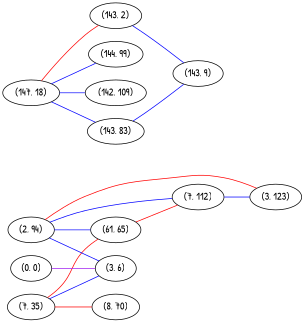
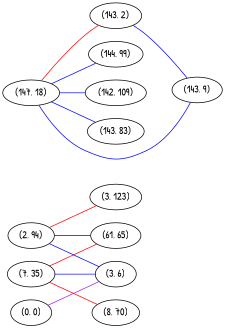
edge "(143, 9)" -- "(143, 83)": now "(143, 9)" -- "(147, 18)"
node "(7, 112)": removed
